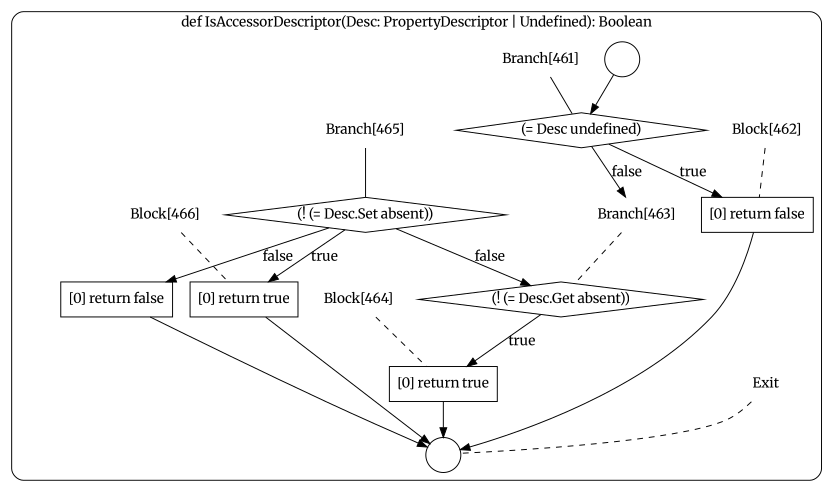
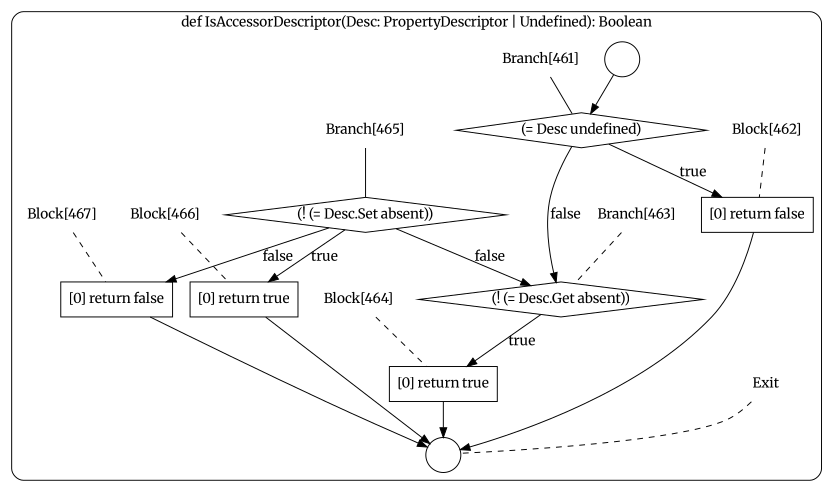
edge "(= Desc undefined)" -> "Branch[463]": now "(= Desc undefined)" -> "(! (= Desc.Get absent))"
node "Block[467]": added
